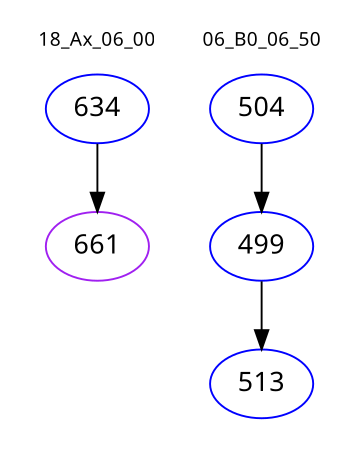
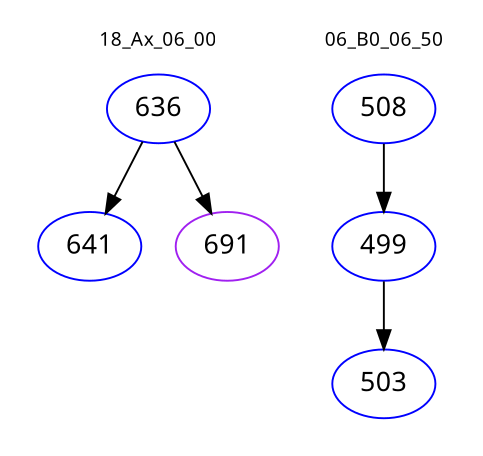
node "634": label "634" -> "636"
node "504": label "504" -> "508"
node "641": added
node "661": label "661" -> "691"
node "513": label "513" -> "503"
